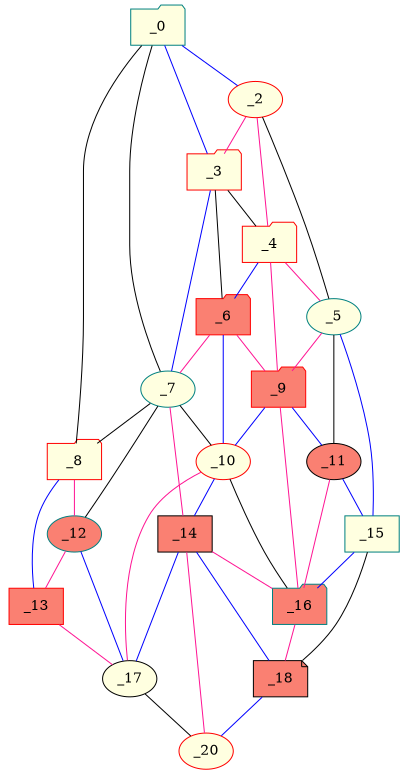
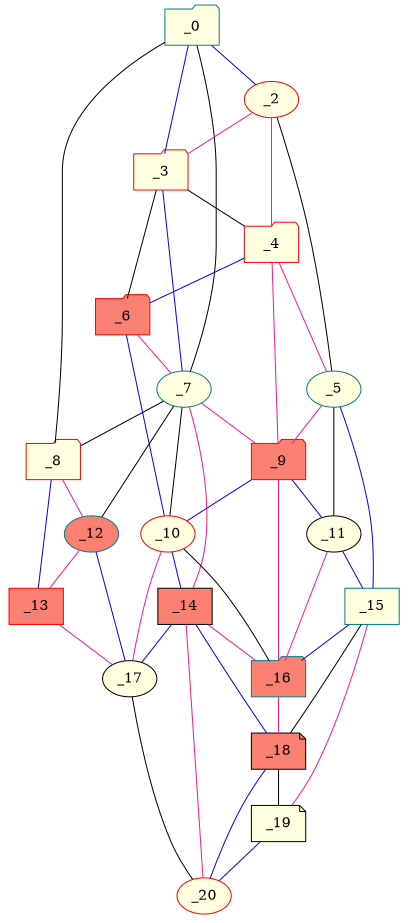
edge "_6" -- "_9": now "_7" -- "_9"
node "_11": fillcolor salmon -> lightyellow
node "_19": added
